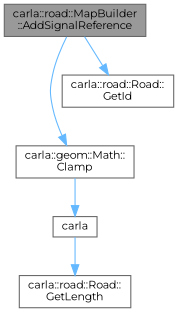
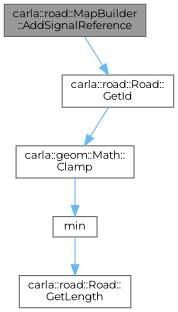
edge "carla::road::MapBuilder ::AddSignalReference" -> "carla::geom::Math:: Clamp": now "carla::road::Road:: GetId" -> "carla::geom::Math:: Clamp"
node "carla": label "carla" -> "min"
